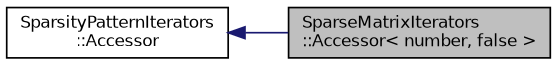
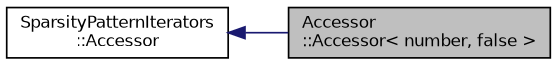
node "SparseMatrixIterators ::Accessor< number, false >": label "SparseMatrixIterators ::Accessor< number, false >" -> "Accessor ::Accessor< number, false >"
